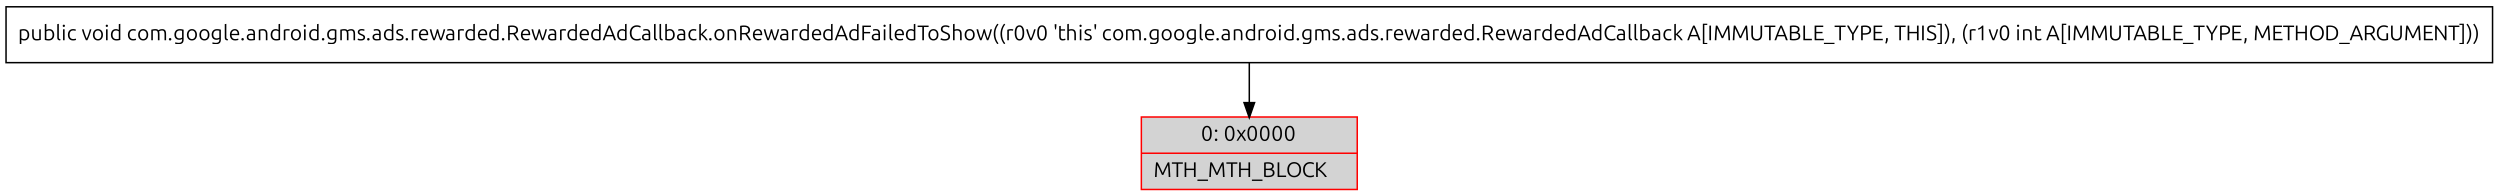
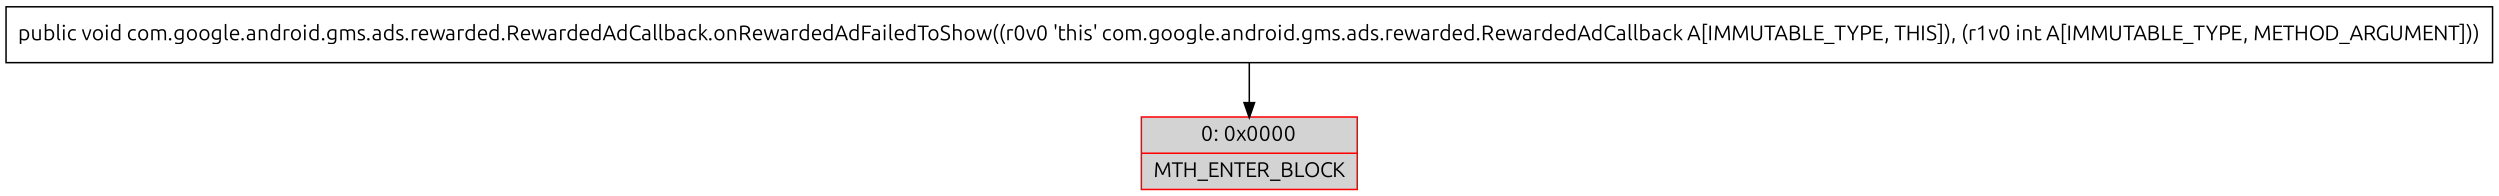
node "0: 0x0000": text "MTH_MTH_BLOCK" -> "MTH_ENTER_BLOCK"
